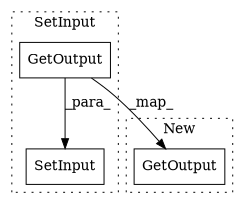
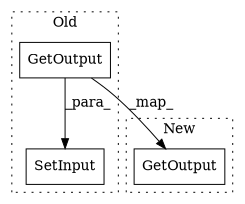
cluster "SetInput": label "SetInput" -> "Old"
